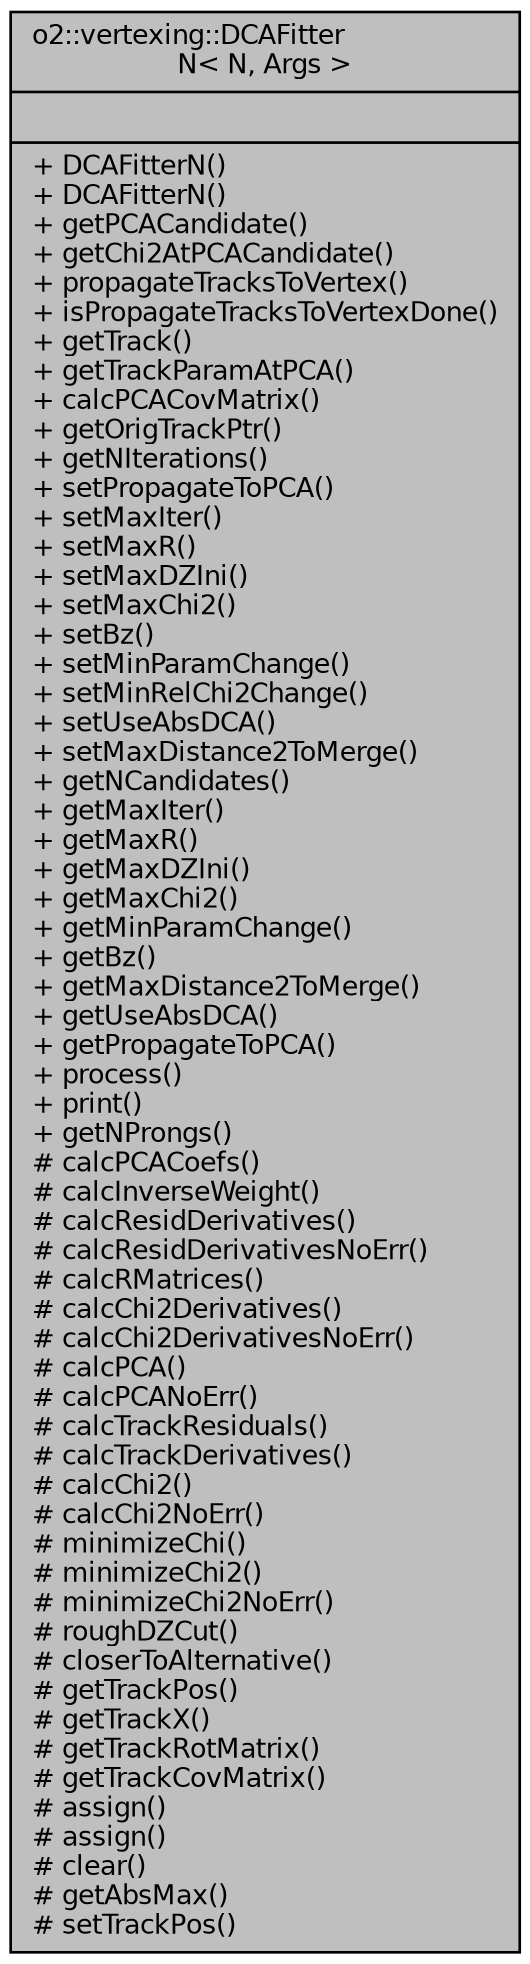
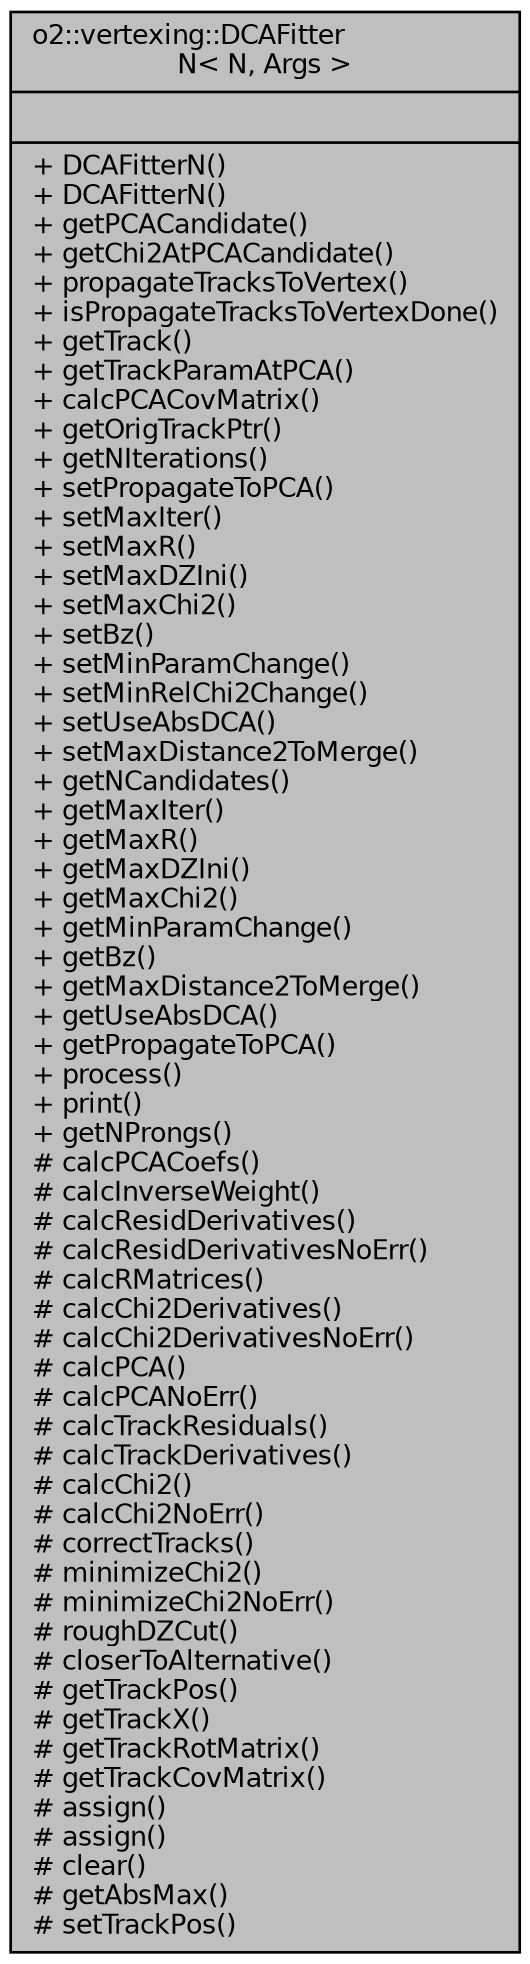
node "o2::vertexing::DCAFitter": text "# minimizeChi()" -> "# correctTracks()"
